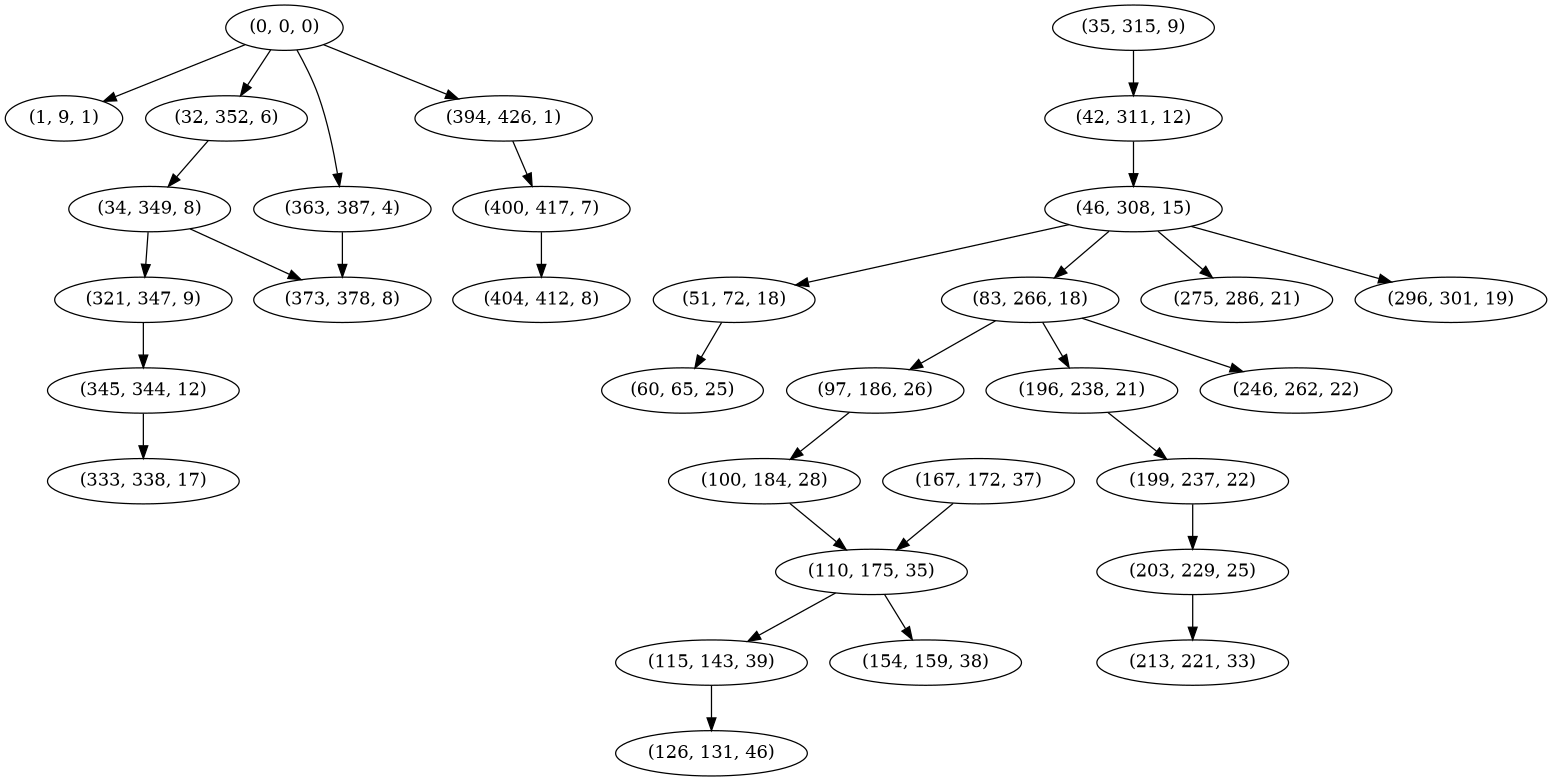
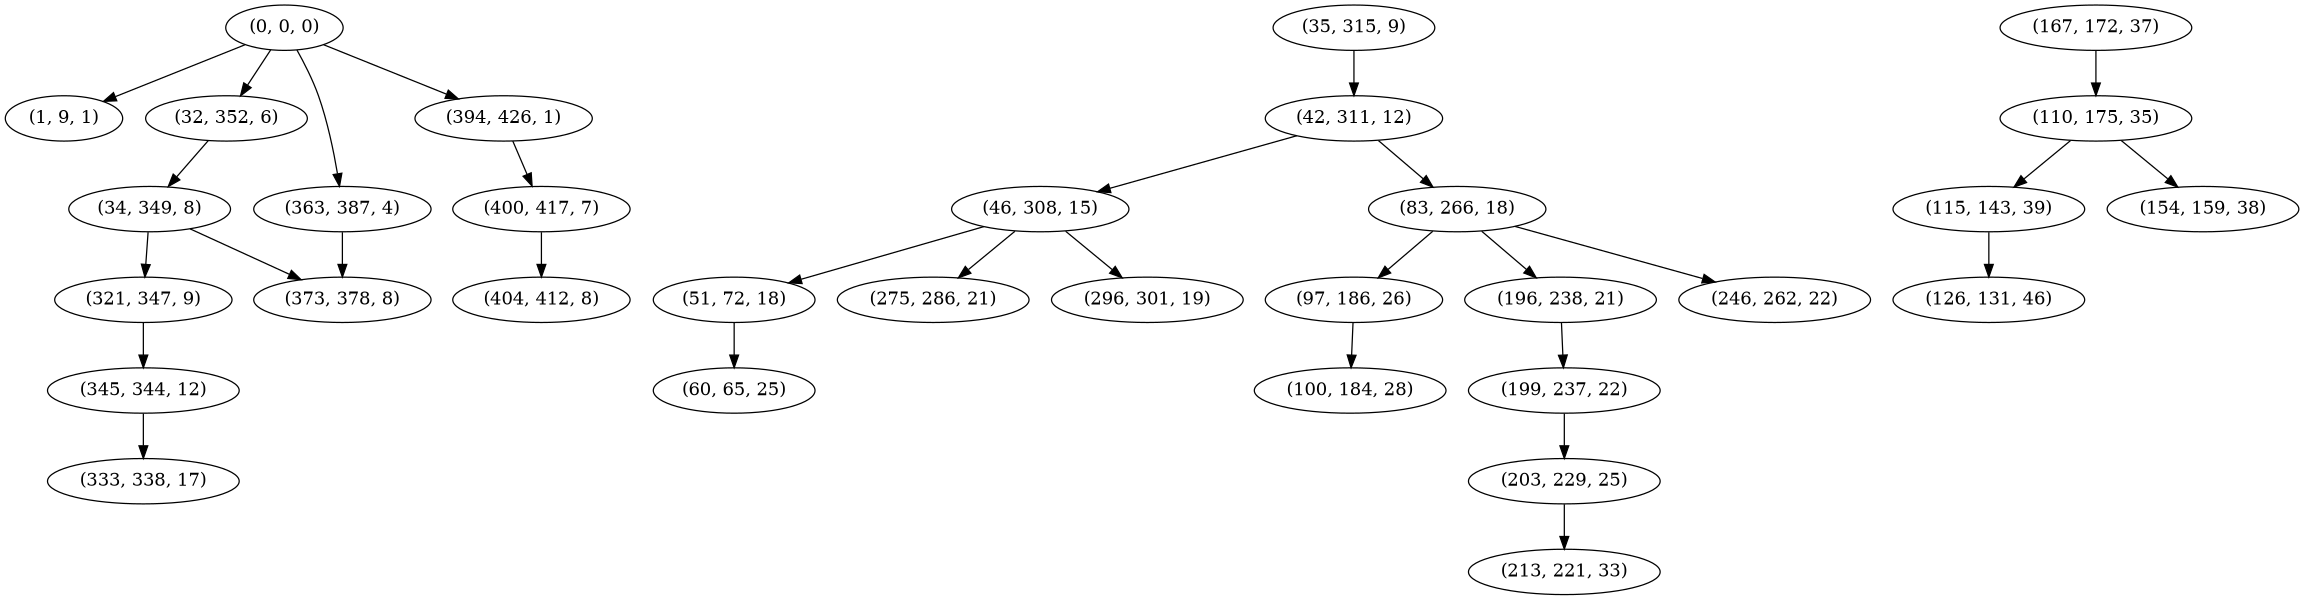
edge "(46, 308, 15)" -> "(83, 266, 18)": now "(42, 311, 12)" -> "(83, 266, 18)"
edge "(100, 184, 28)" -> "(110, 175, 35)": removed
